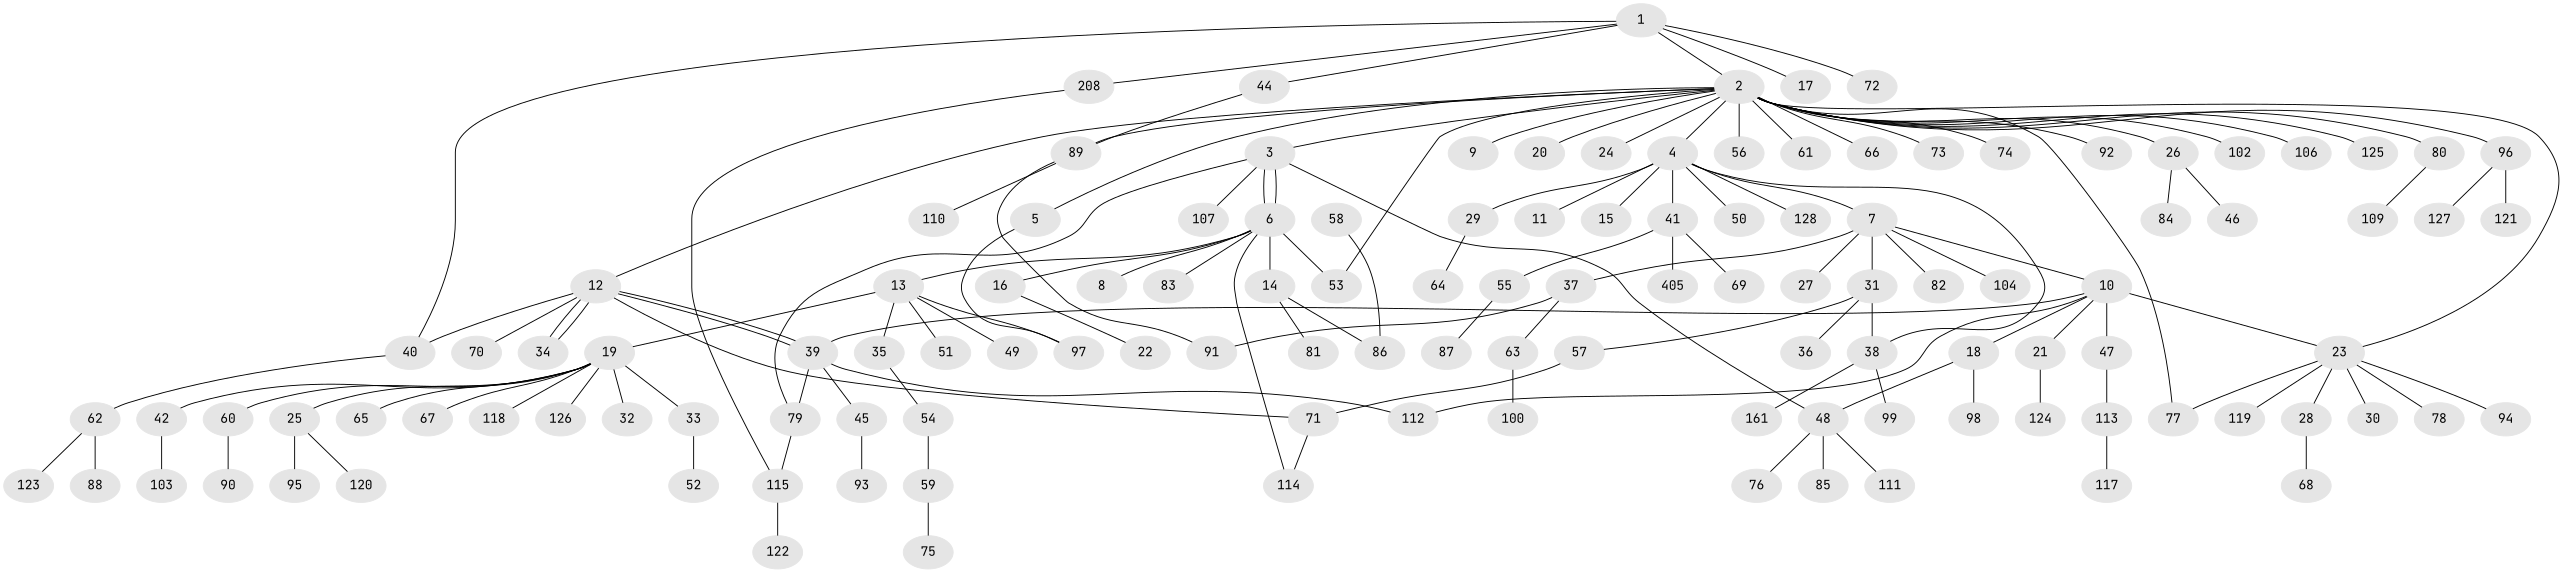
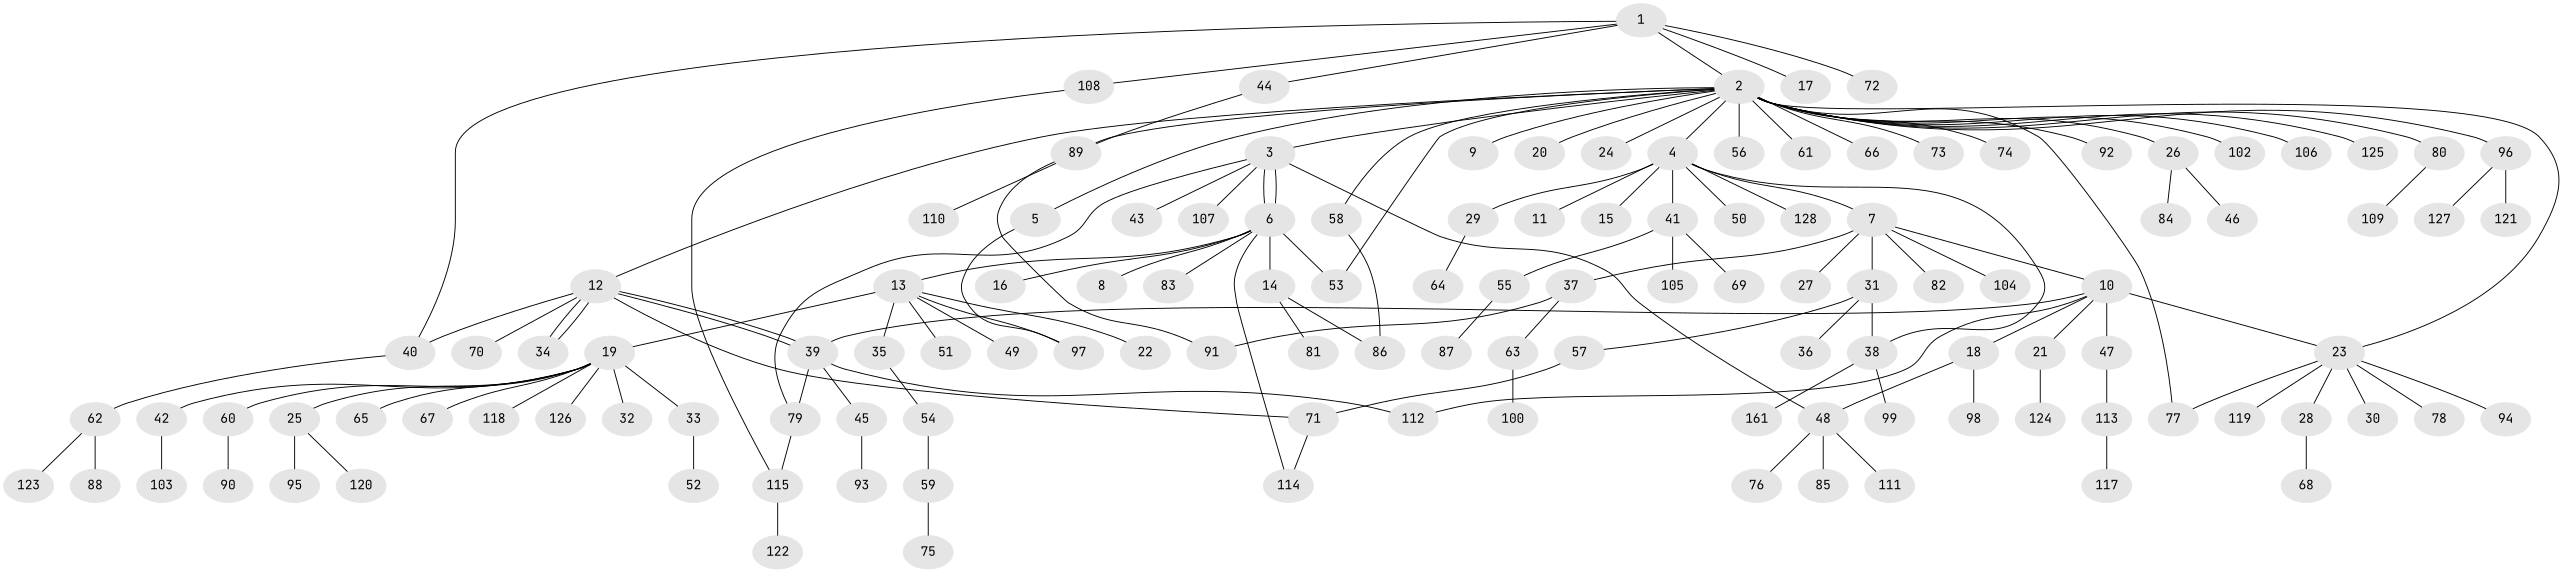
node "208": label "208" -> "108"
edge "2" -- "58": added
node "43": added
node "405": label "405" -> "105"
edge "16" -- "22": now "13" -- "22"
